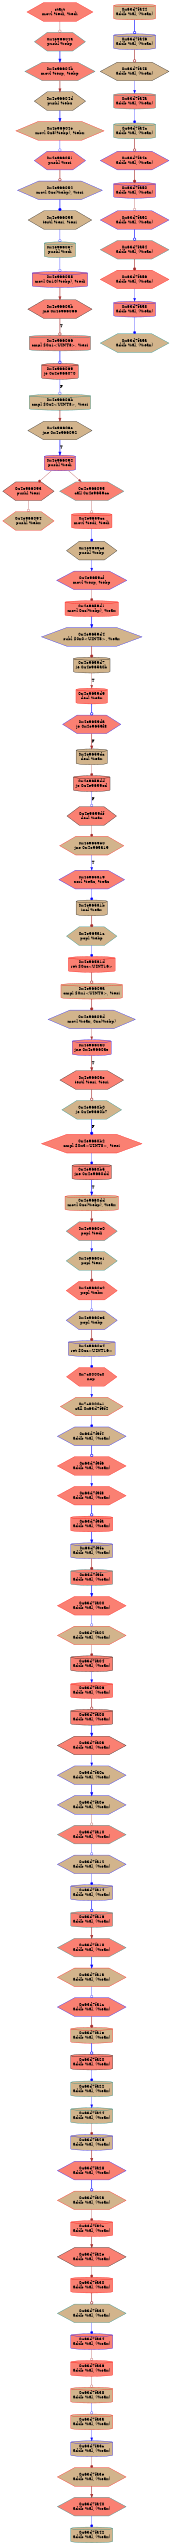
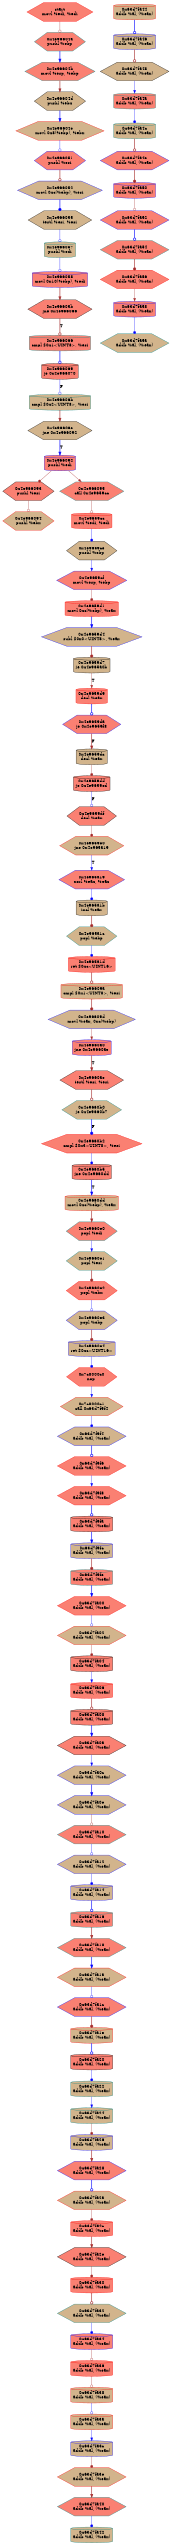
edge "0x63d7fa56 addb %al, (%eax)" -> "0x63d7fa58 addb %al, (%eax)": color blue -> brown
node "0x63d7f9fa addb %al, (%eax)": color red -> black
